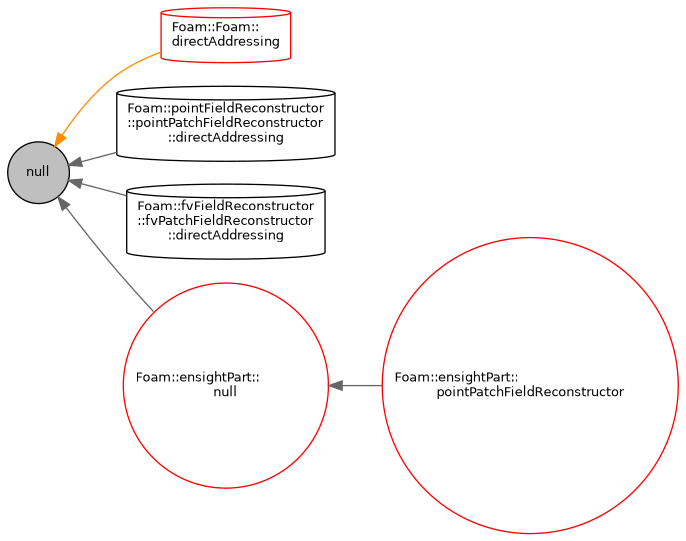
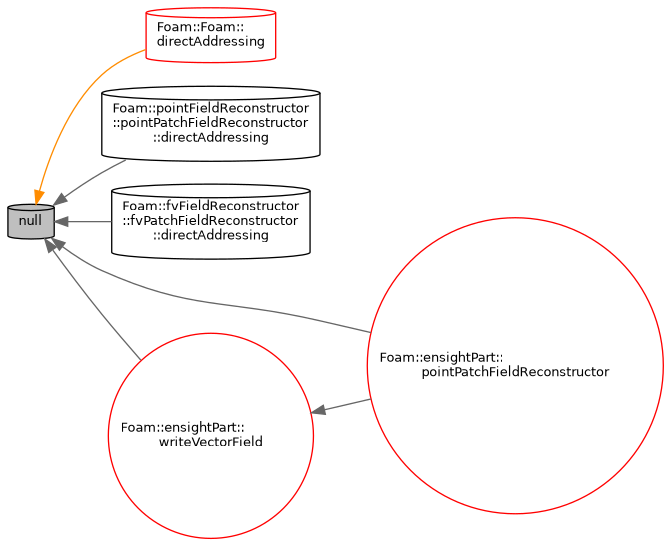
node "null": shape circle -> cylinder
edge "Foam::ensightPart:: pointPatchFieldReconstructor" -> "null": added
node "Foam::ensightPart:: null": label "Foam::ensightPart:: null" -> "Foam::ensightPart:: writeVectorField"
